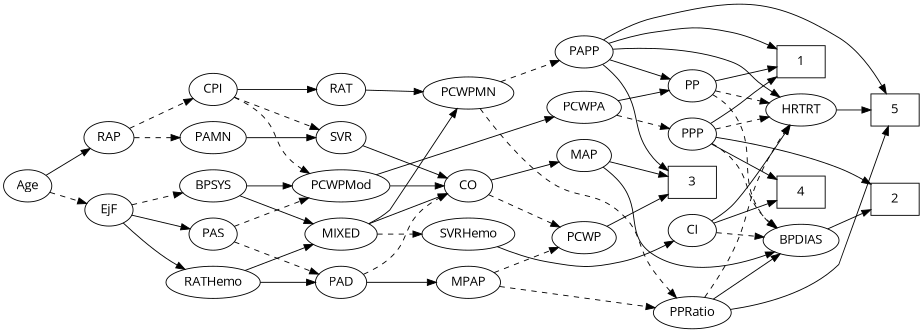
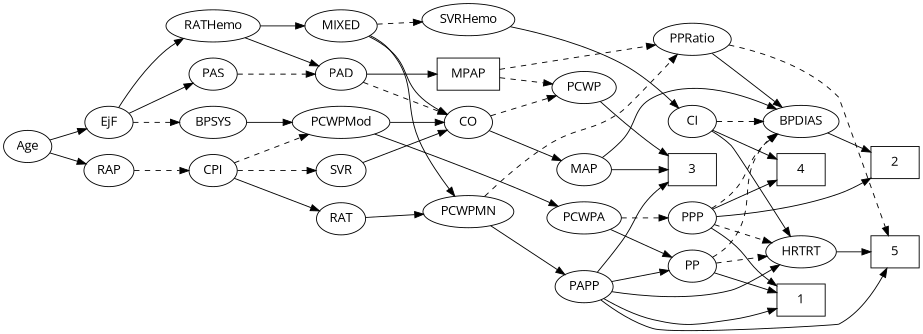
edge "PCWPMN" -> "PAPP": style dashed -> solid
node "PAMN": removed
edge "Age" -> "EjF": style dashed -> solid
edge "BPSYS" -> "MIXED": removed
edge "PAS" -> "PCWPMod": removed
edge "PPRatio" -> "HRTRT": removed
edge "PPRatio" -> "5": style solid -> dashed
node "MPAP": shape ellipse -> box
